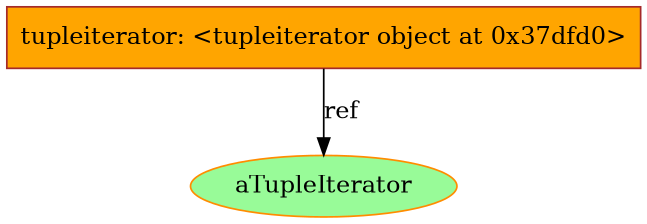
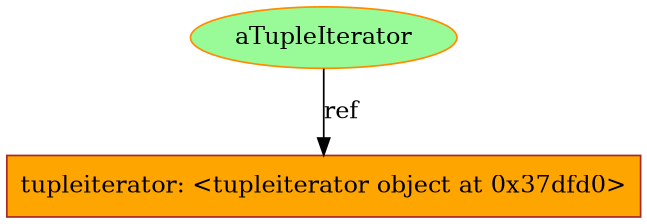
edge "tupleiterator: <tupleiterator object at 0x37dfd0>" -> "aTupleIterator": reversed
